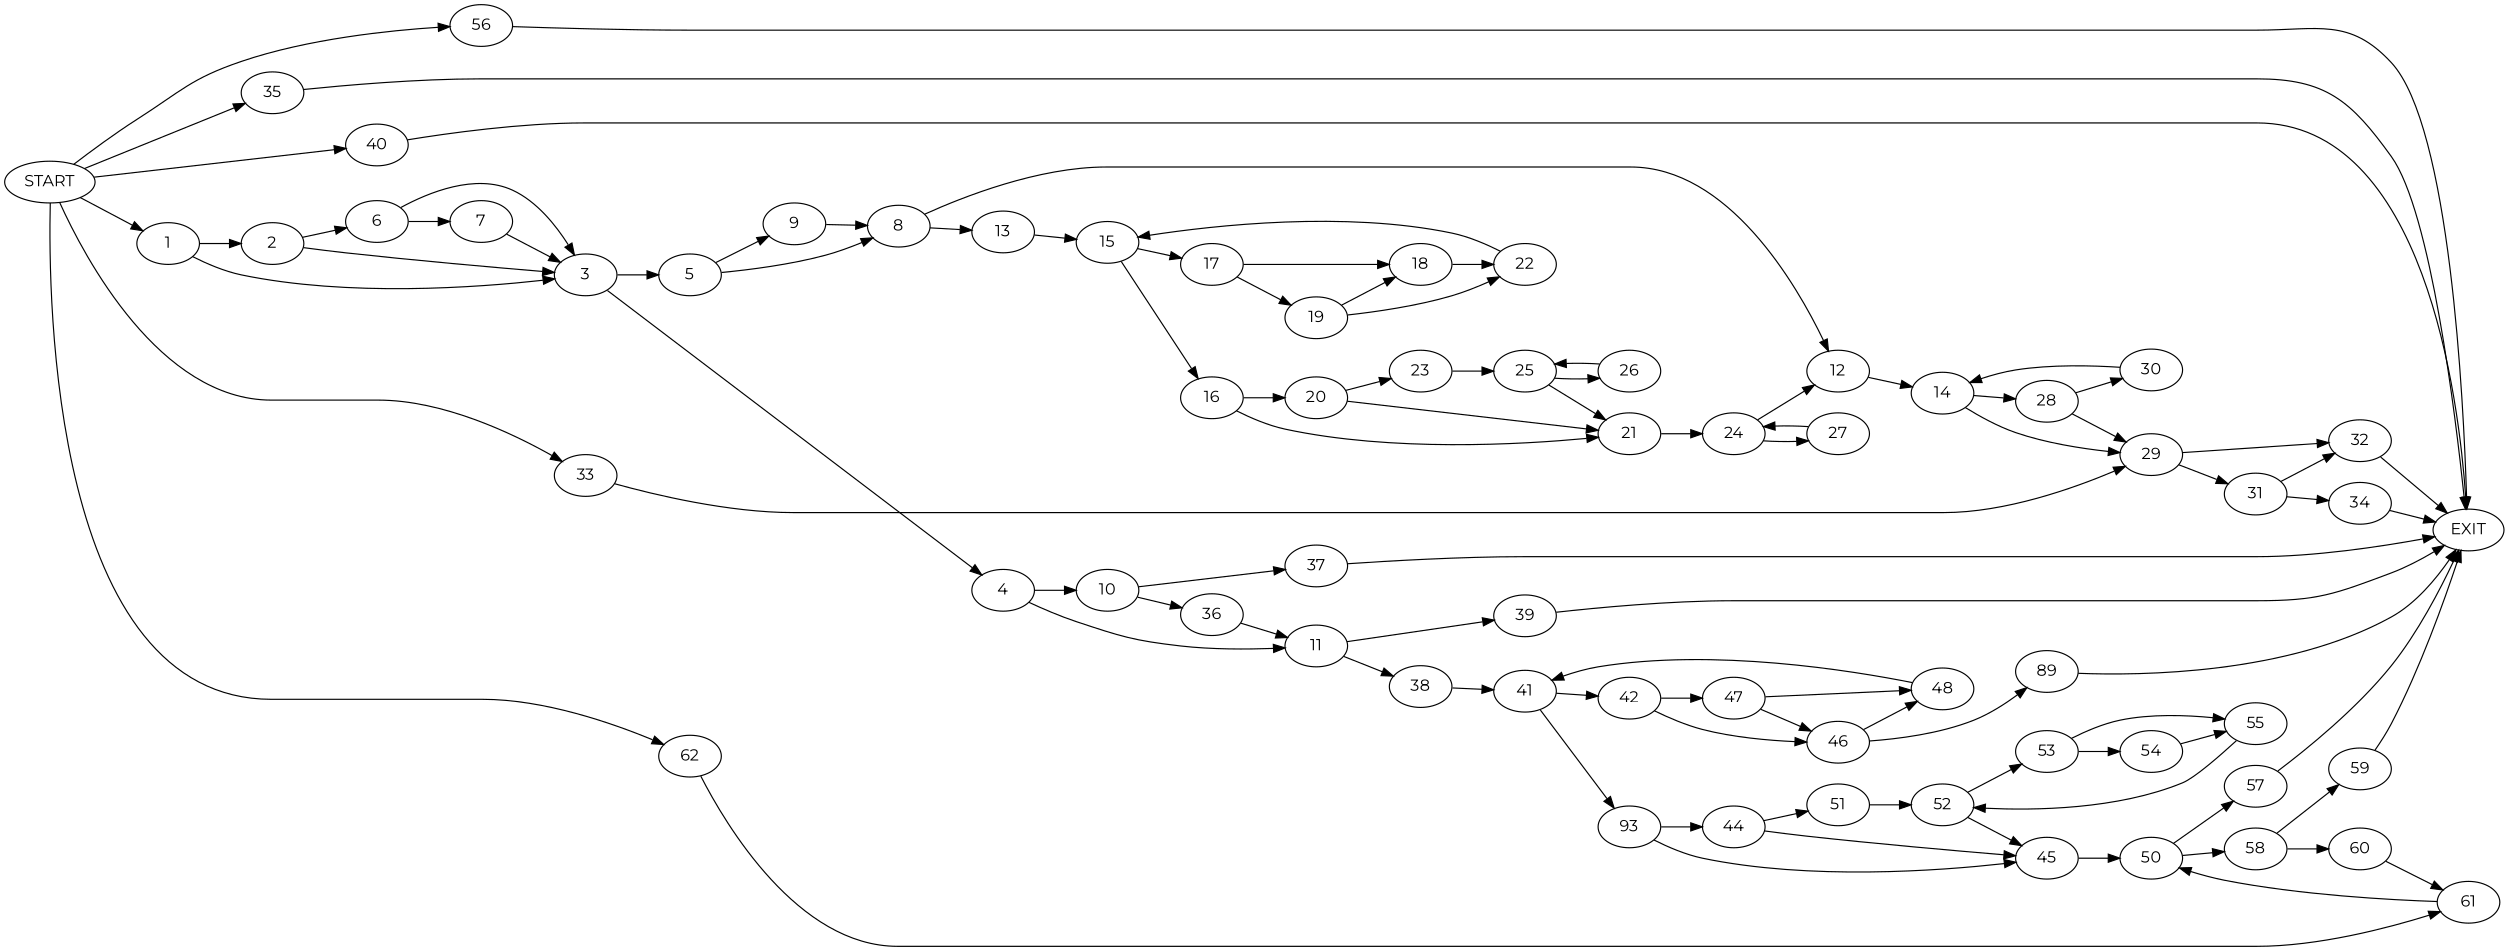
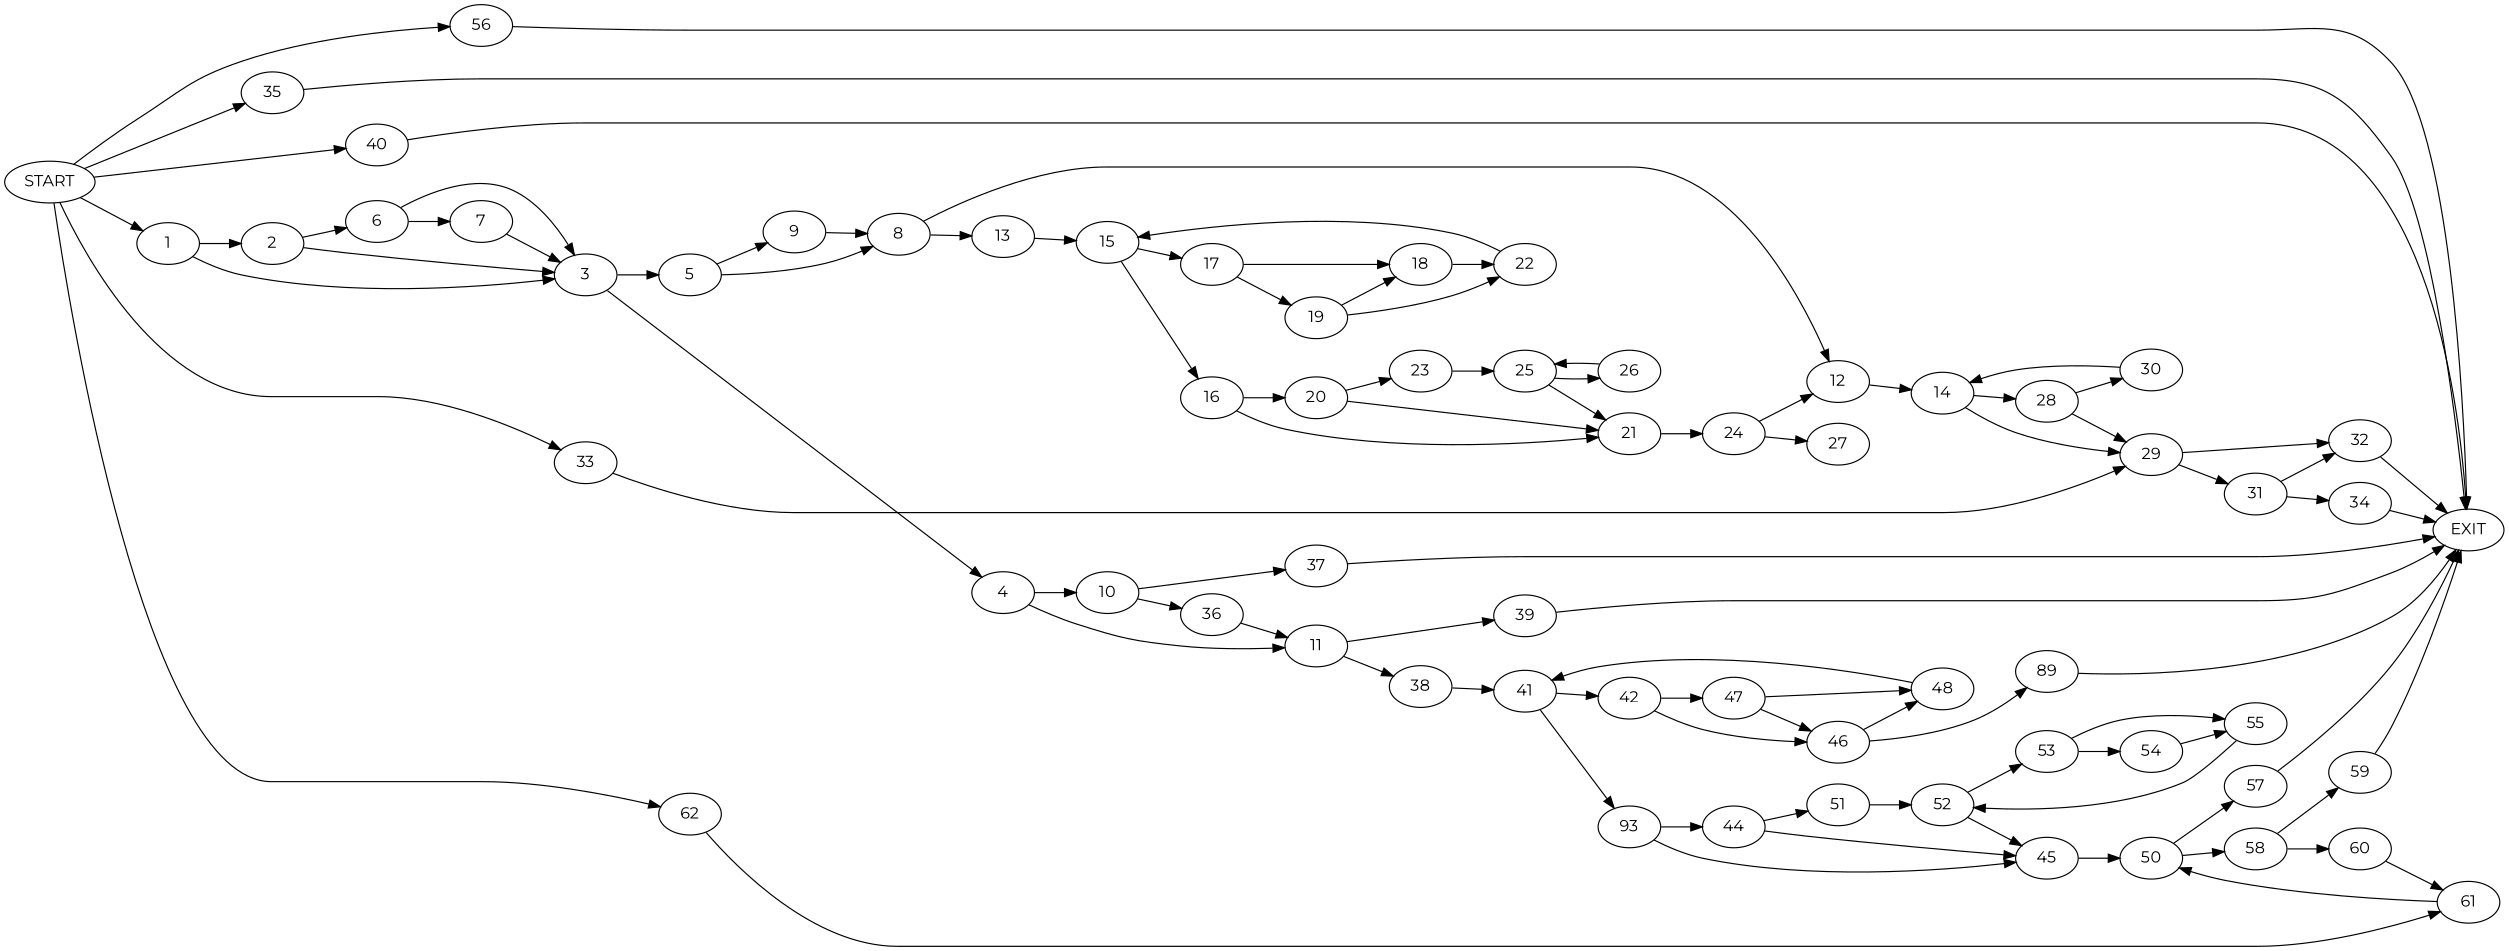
edge "27" -> "24": removed
